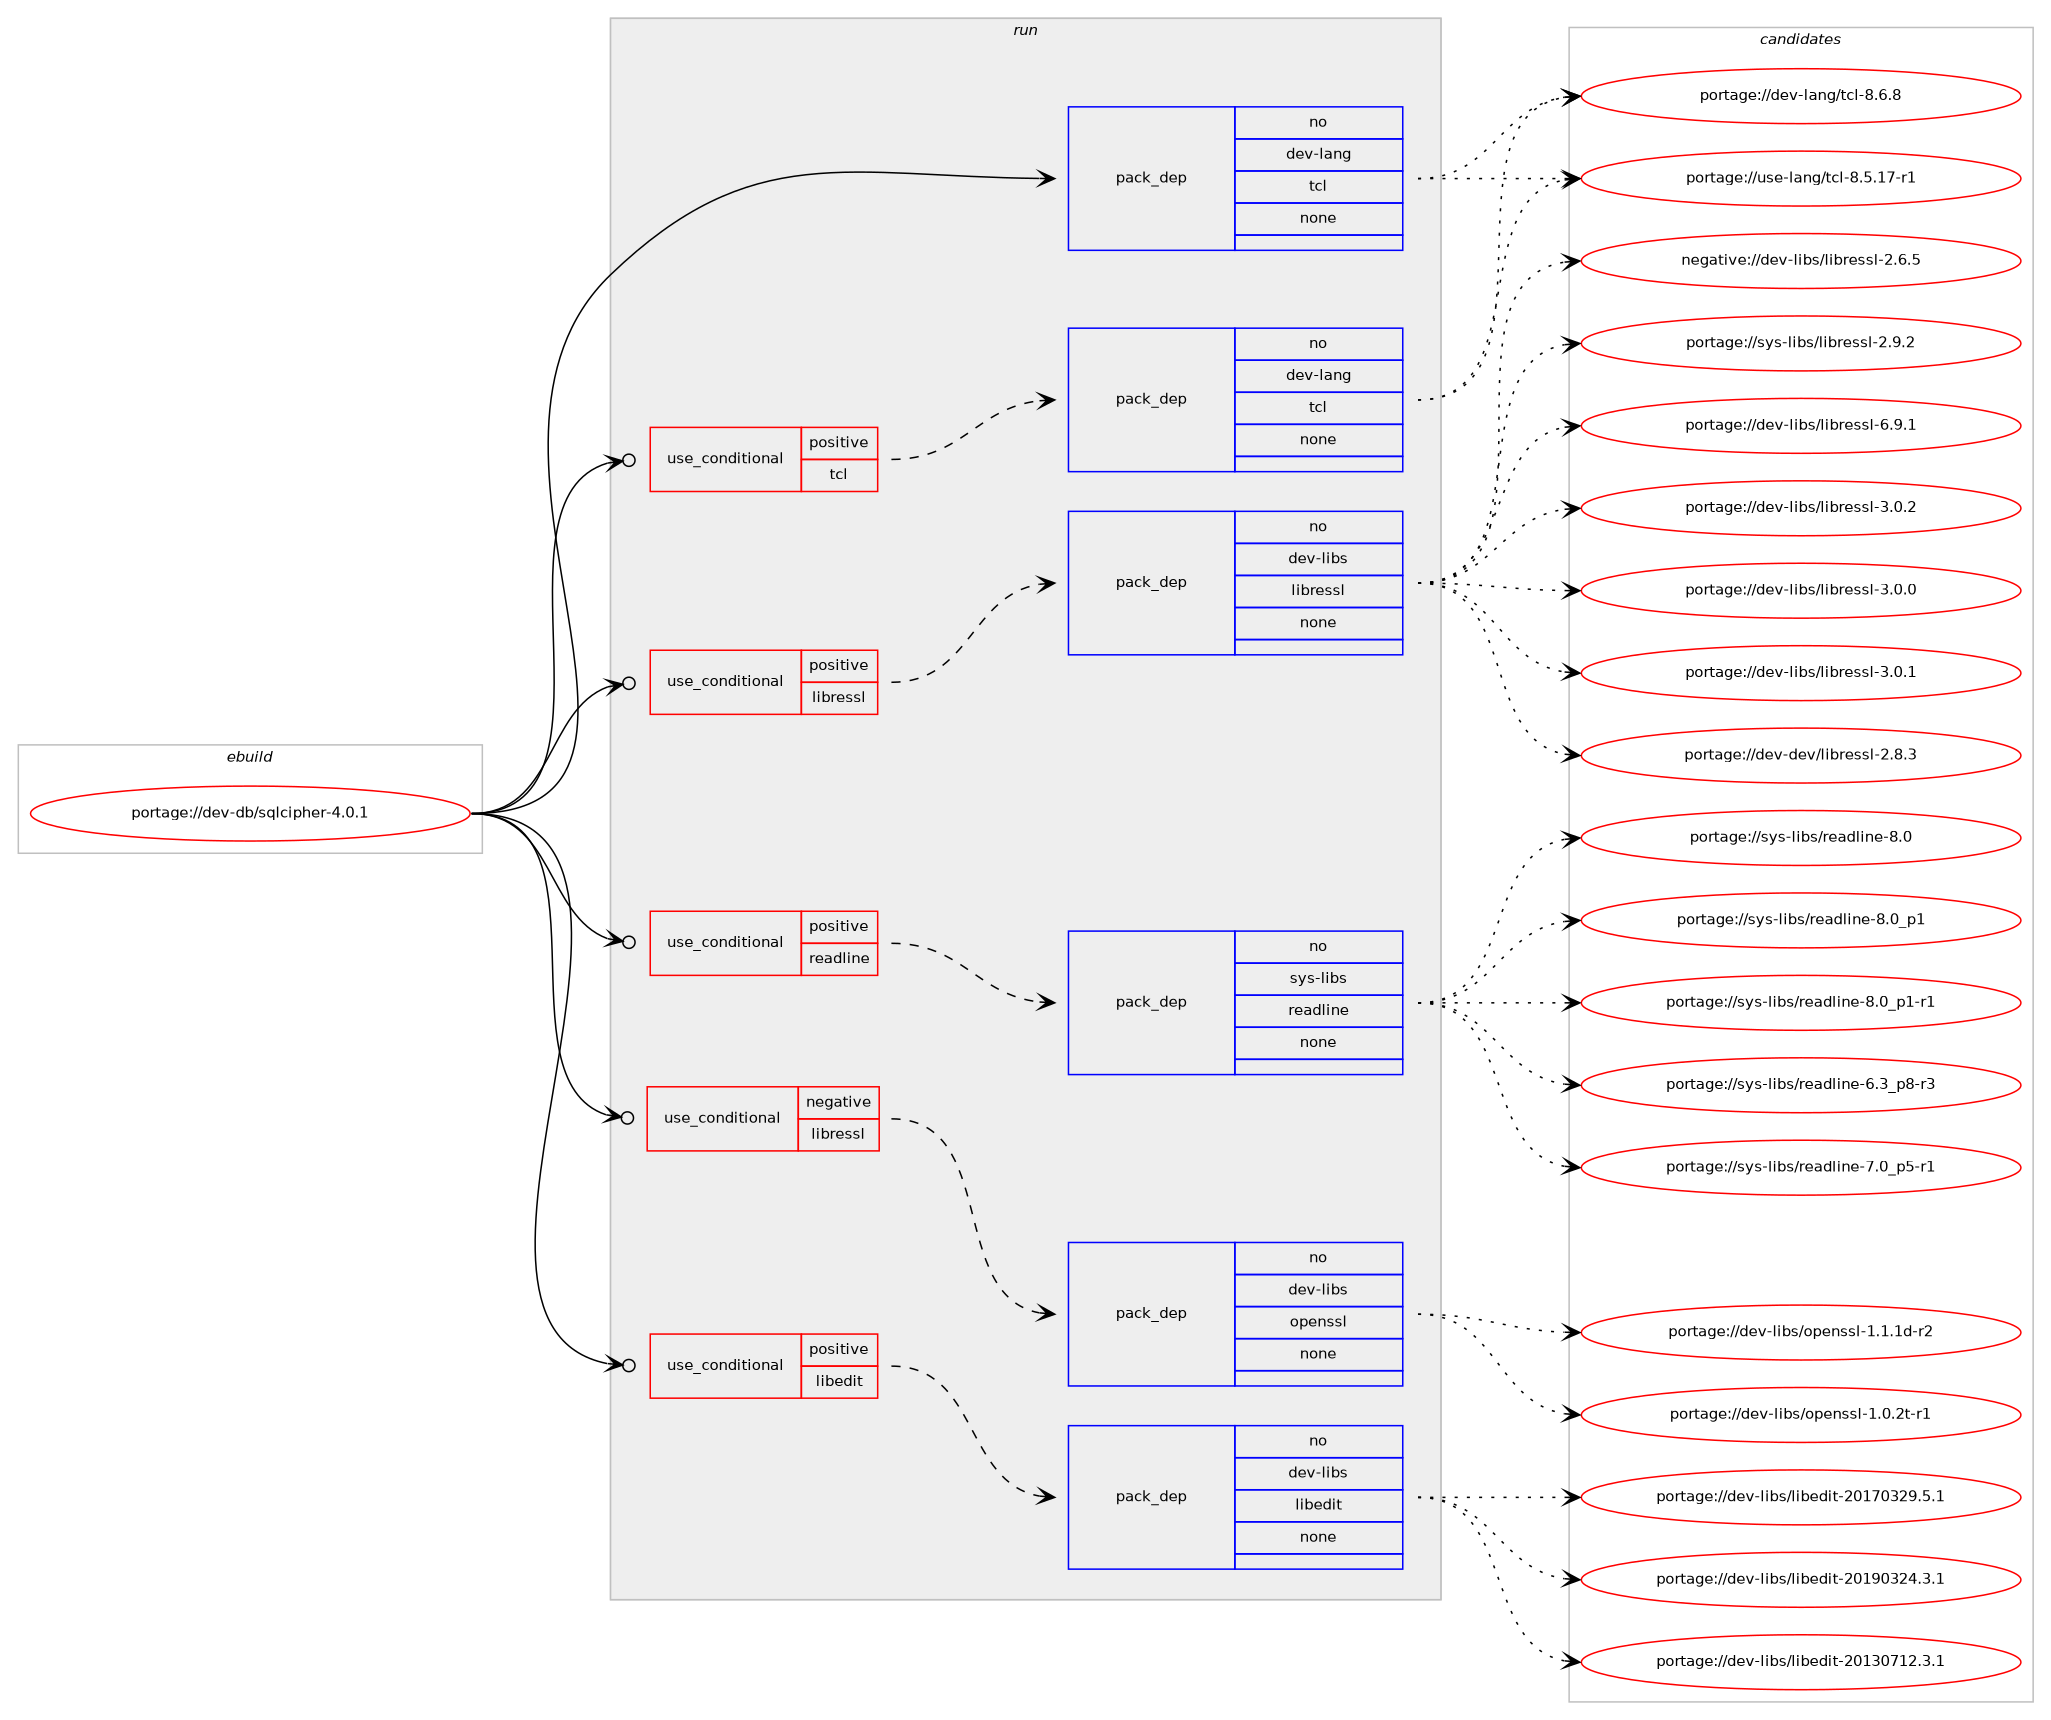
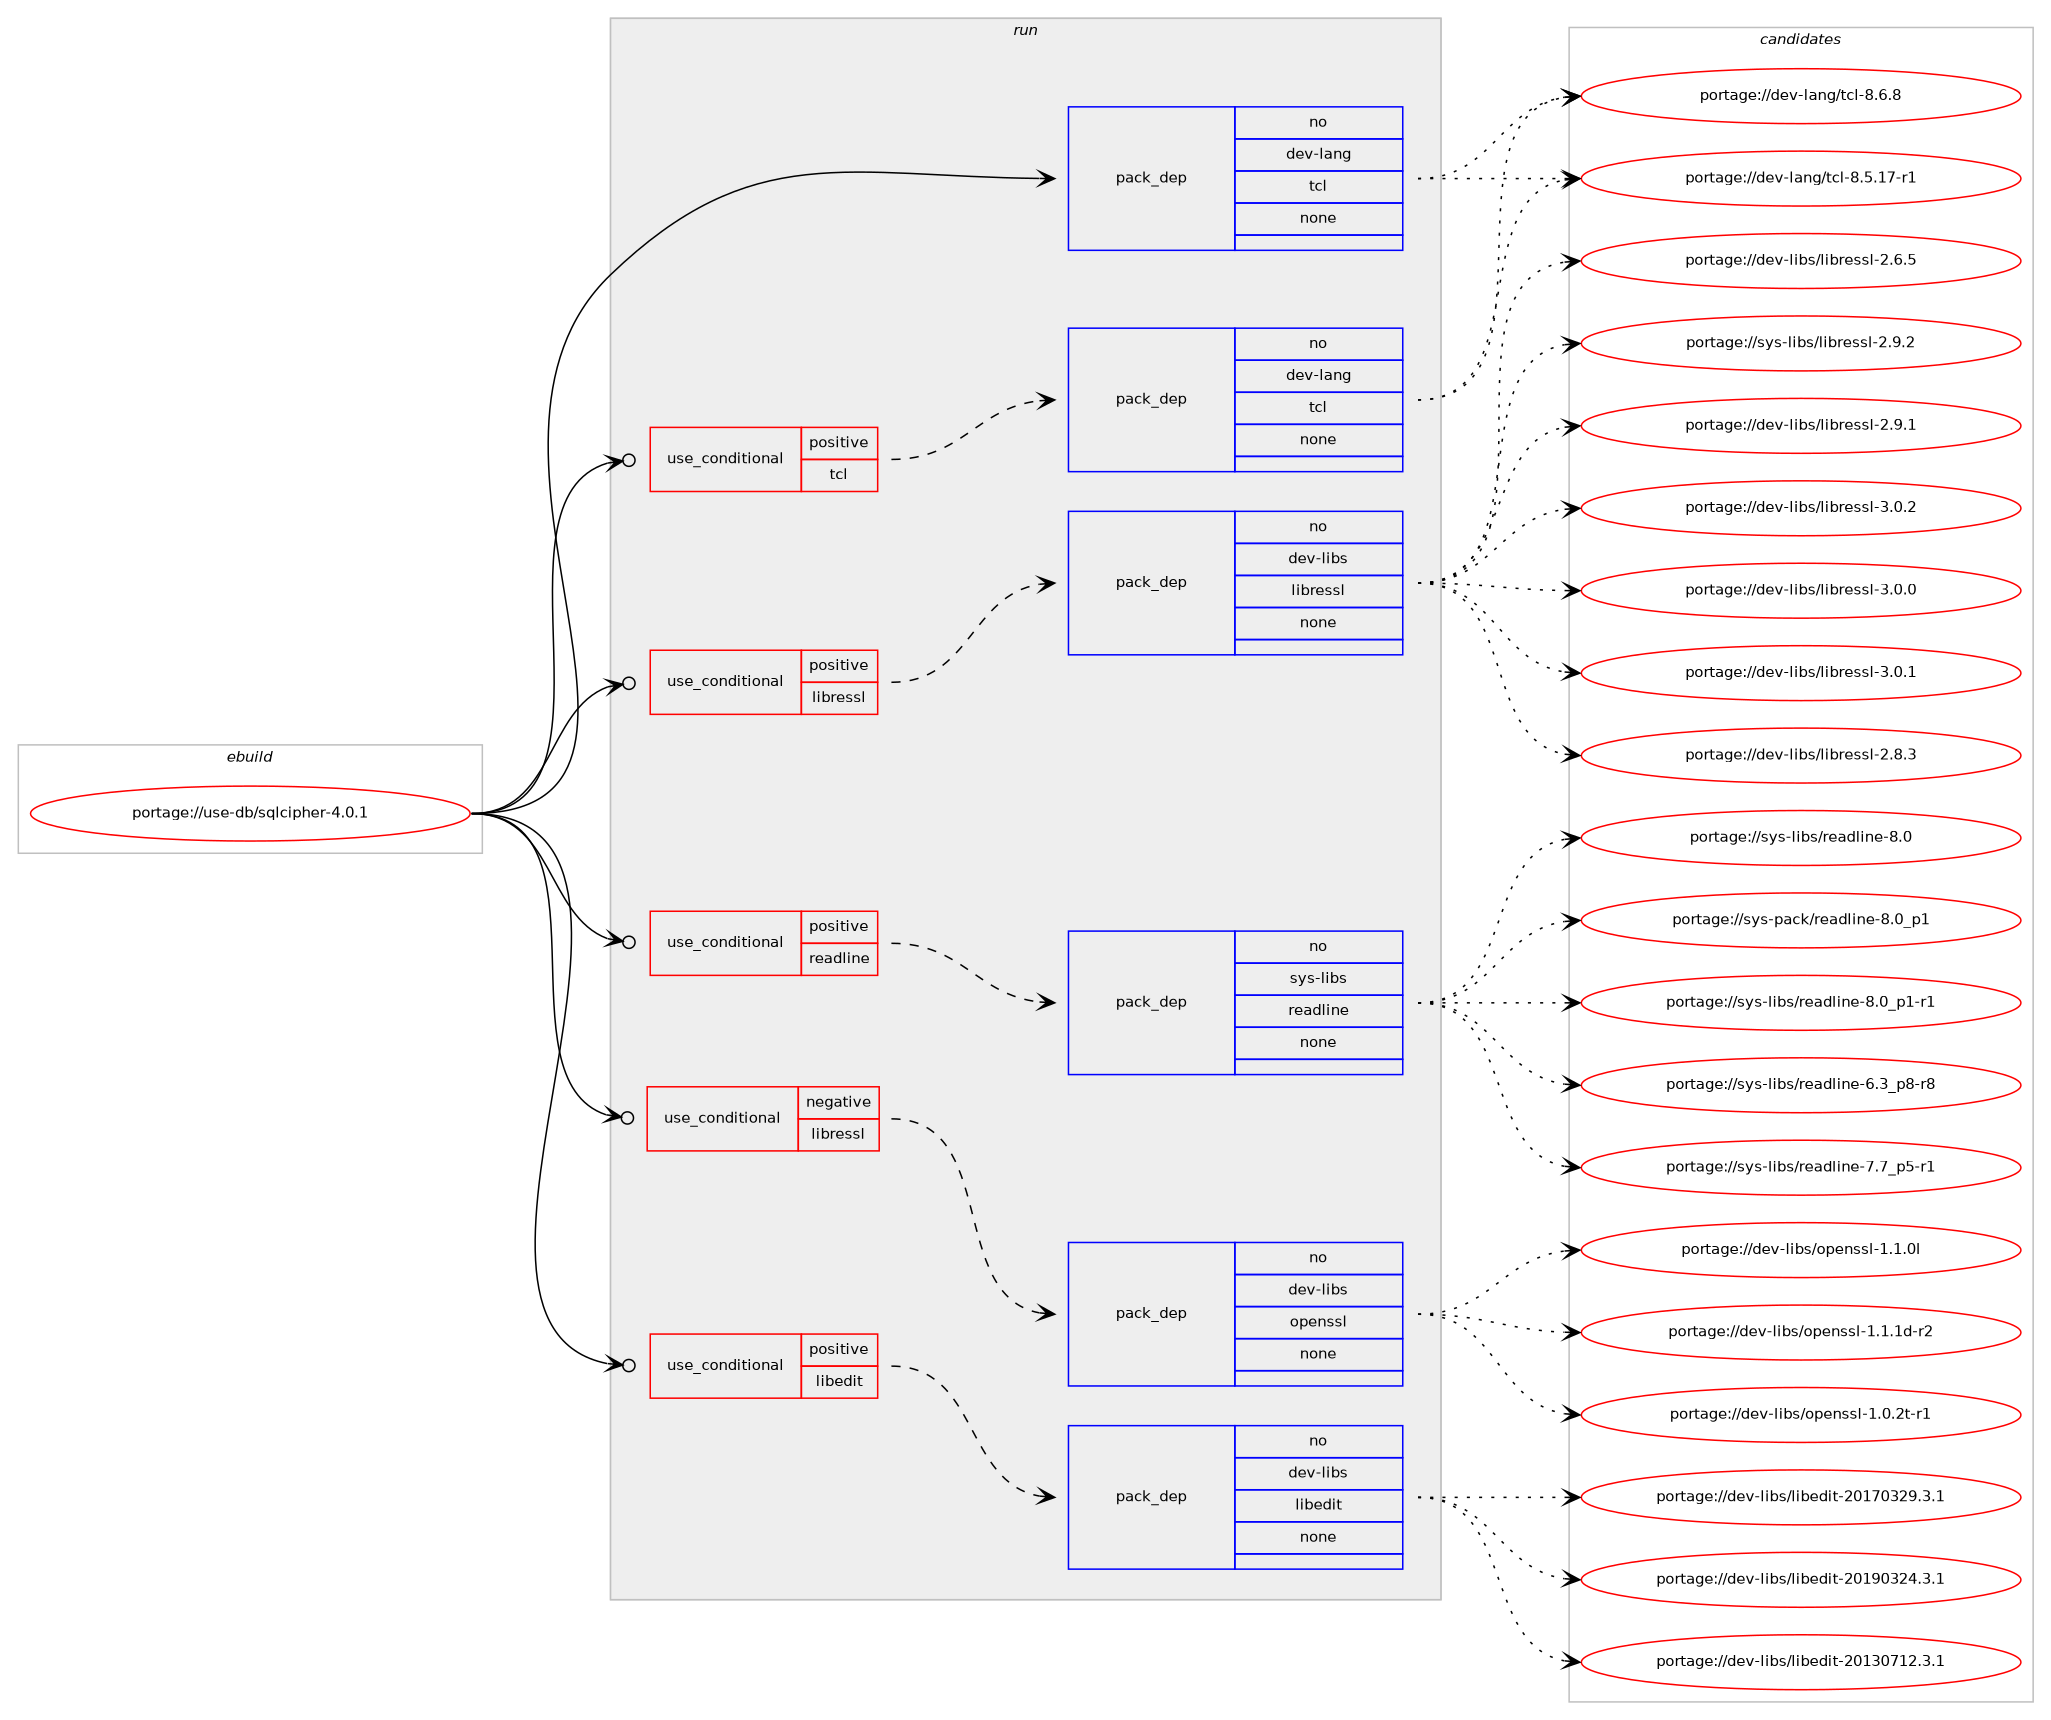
node "portage://use-lang/tcl-8.5.17-r1": label "portage://use-lang/tcl-8.5.17-r1" -> "portage://dev-lang/tcl-8.5.17-r1"
node "negative://dev-libs/libressl-2.6.5": label "negative://dev-libs/libressl-2.6.5" -> "portage://dev-libs/libressl-2.6.5"
node "portage://dev-libs/libressl-6.9.1": label "portage://dev-libs/libressl-6.9.1" -> "portage://dev-libs/libressl-2.9.1"
node "portage://dev-dev/libressl-2.8.3": label "portage://dev-dev/libressl-2.8.3" -> "portage://dev-libs/libressl-2.8.3"
node "portage://dev-db/sqlcipher-4.0.1": label "portage://dev-db/sqlcipher-4.0.1" -> "portage://use-db/sqlcipher-4.0.1"
node "portage://sys-libs/readline-8.0_p1": label "portage://sys-libs/readline-8.0_p1" -> "portage://sys-pack/readline-8.0_p1"
node "portage://sys-libs/readline-6.3_p8-r3": label "portage://sys-libs/readline-6.3_p8-r3" -> "portage://sys-libs/readline-6.3_p8-r8"
node "portage://sys-libs/readline-7.0_p5-r1": label "portage://sys-libs/readline-7.0_p5-r1" -> "portage://sys-libs/readline-7.7_p5-r1"
node "portage://dev-libs/openssl-1.1.0l": added
node "portage://dev-libs/libedit-20170329.5.1": label "portage://dev-libs/libedit-20170329.5.1" -> "portage://dev-libs/libedit-20170329.3.1"
